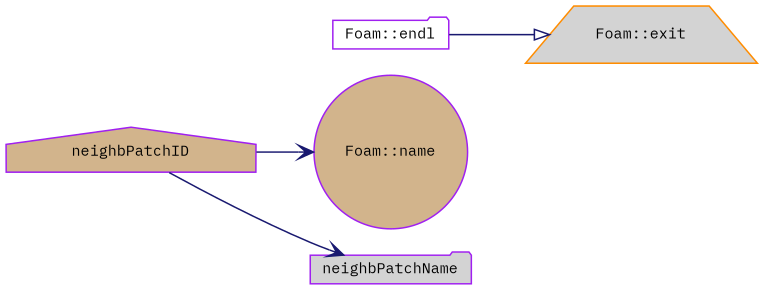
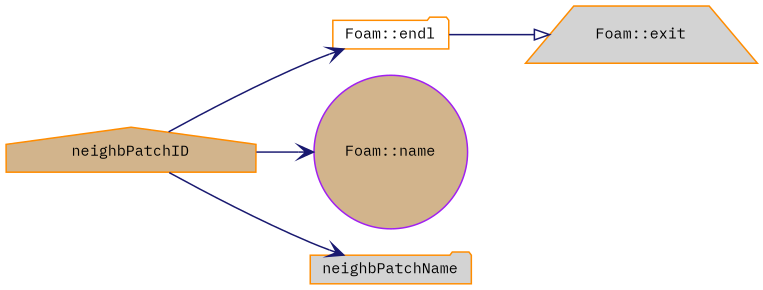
node "Foam::endl": color purple -> darkorange
edge "neighbPatchID" -> "Foam::endl": added
node "neighbPatchID": color purple -> darkorange
node "neighbPatchName": color purple -> darkorange
